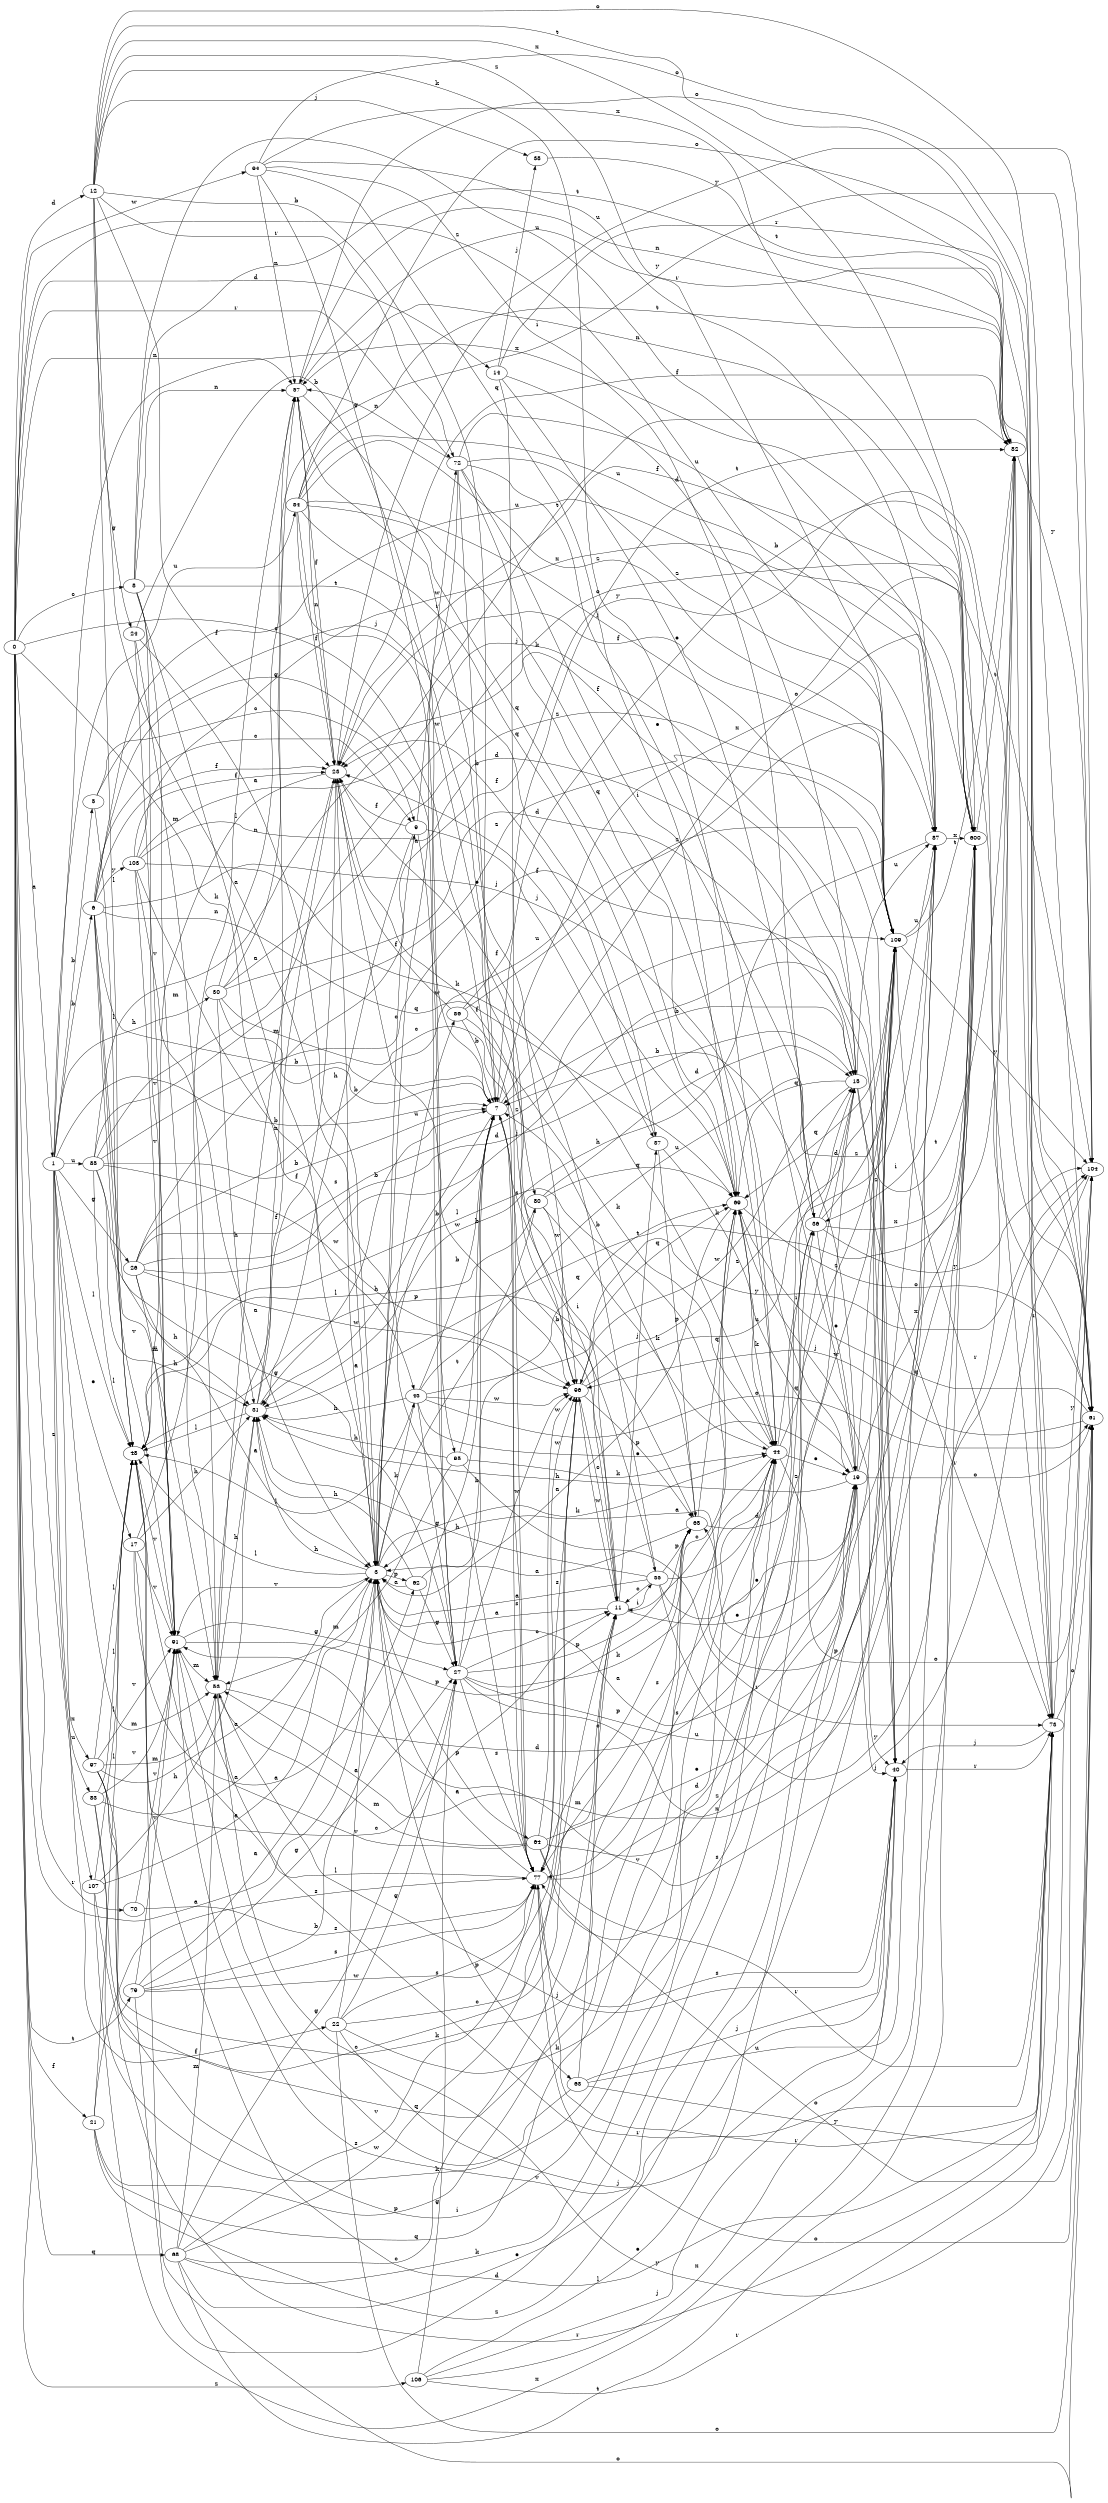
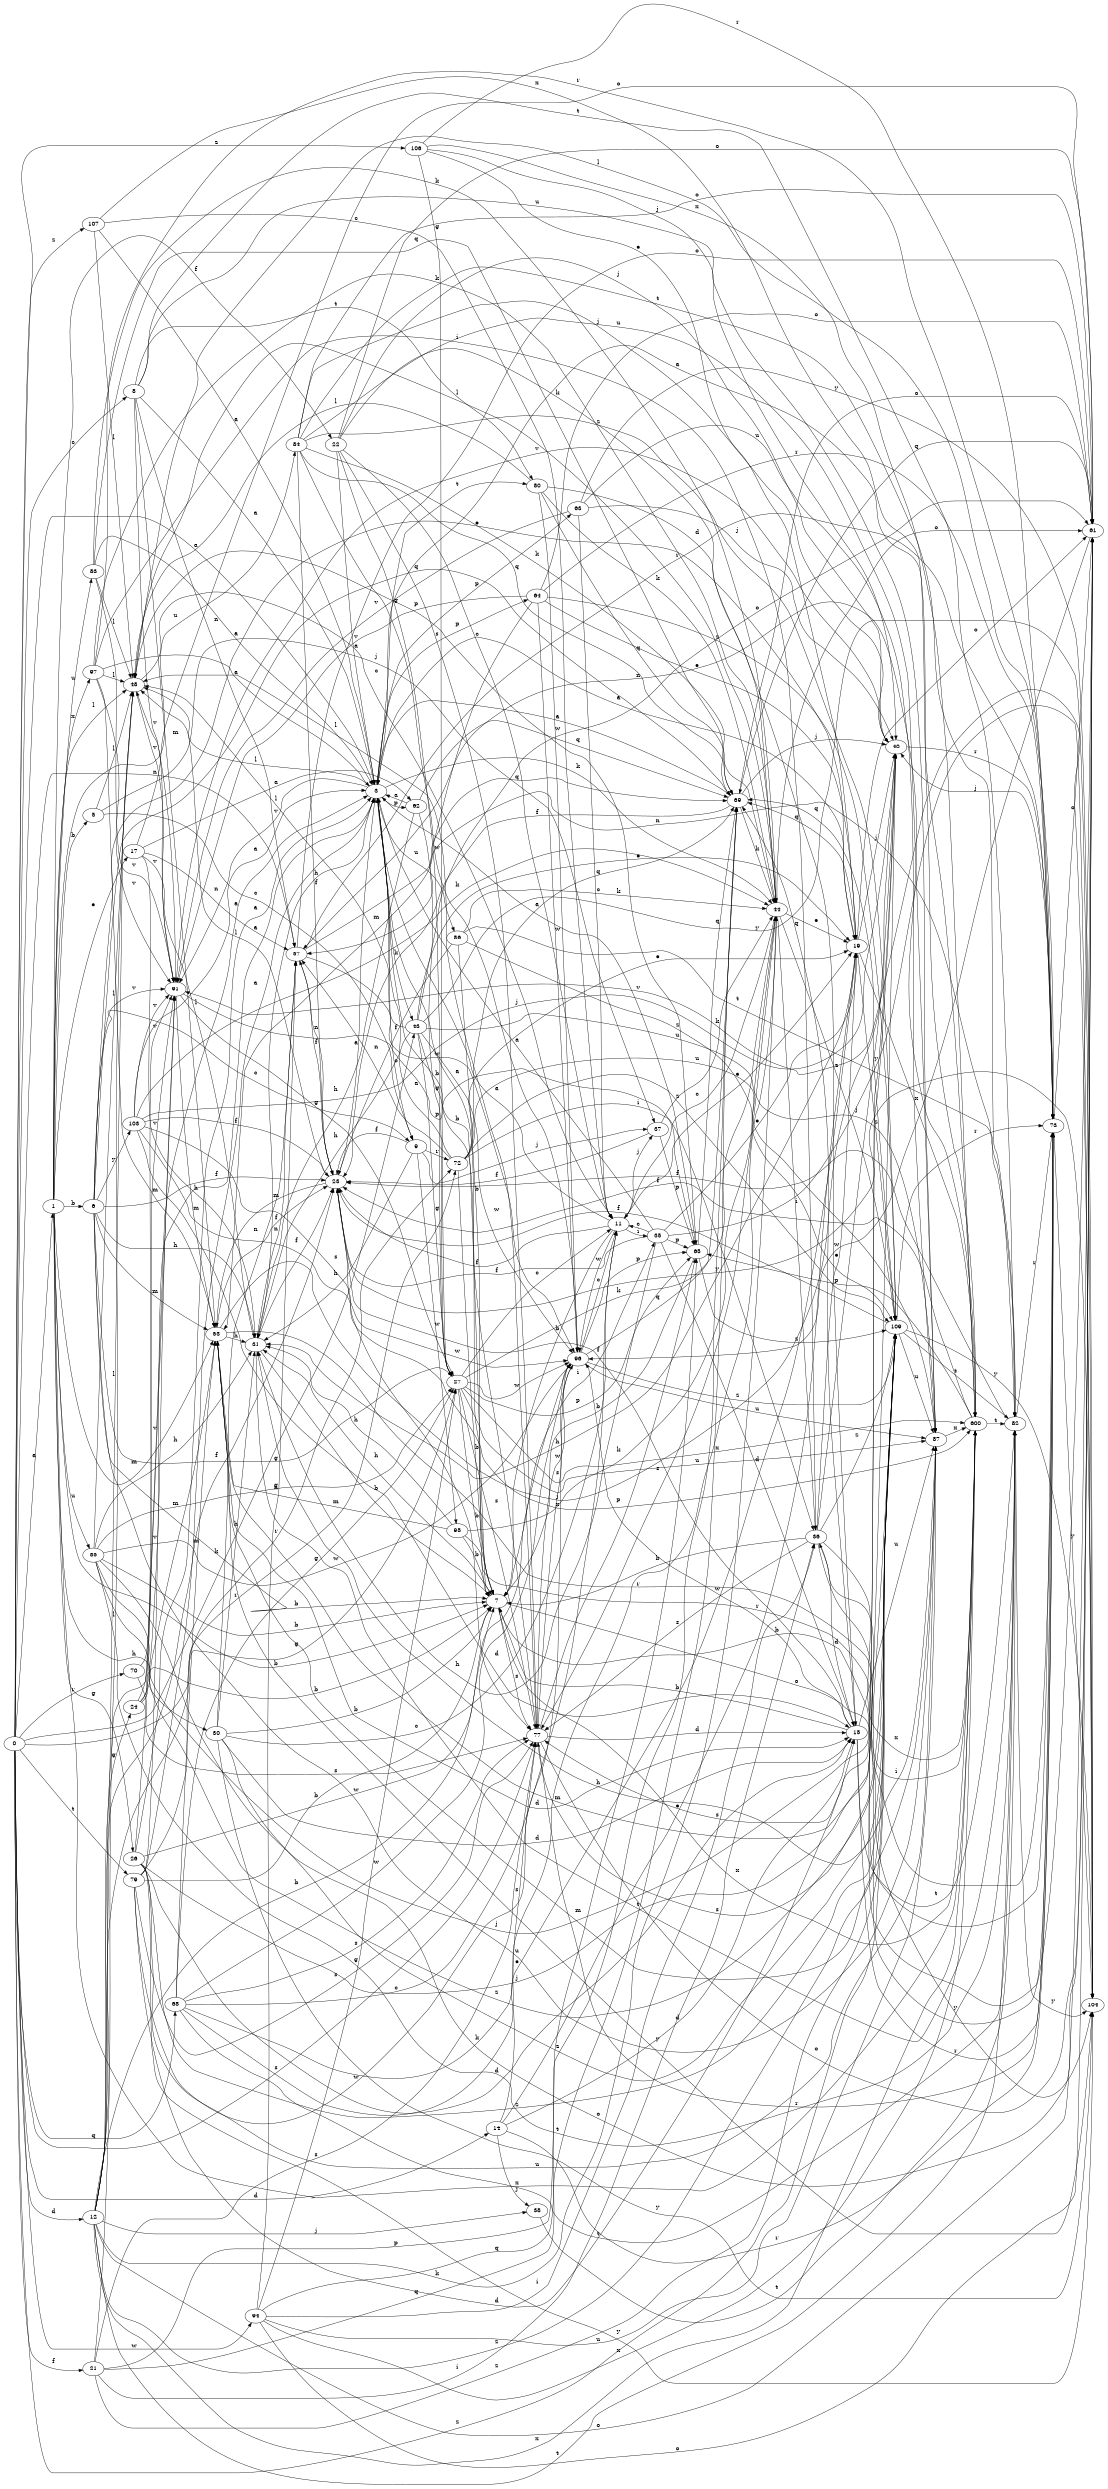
edge "36" -> "40": added, label "j"
edge "107" -> "31": removed, label "h"
edge "109" -> "53": added, label "m"
edge "21" -> "36": added, label "i"
